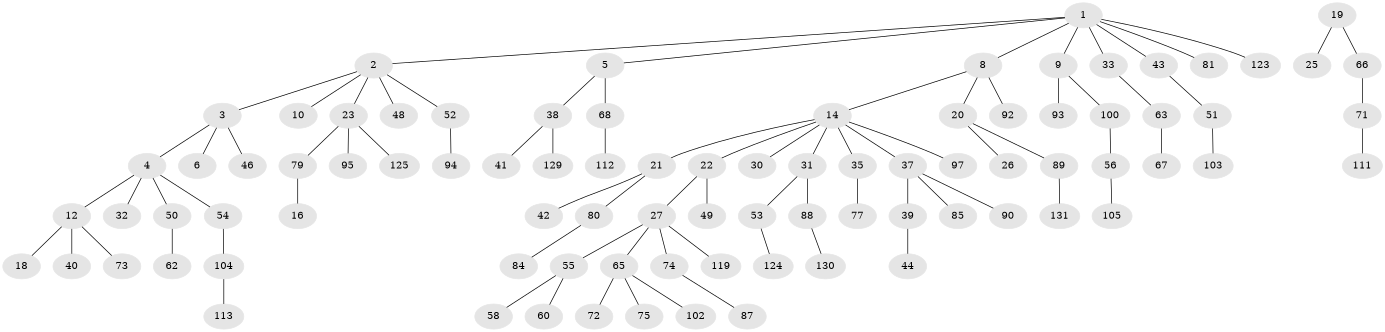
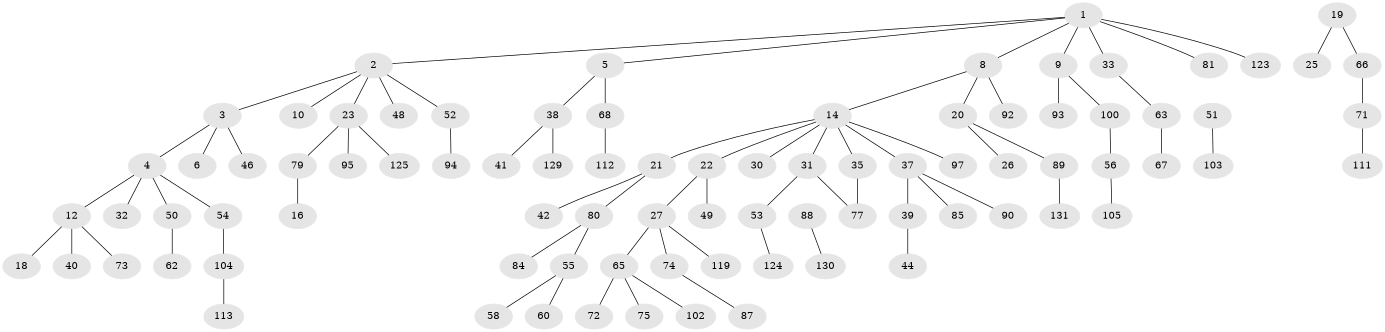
node "43": removed
edge "31" -- "88": now "31" -- "77"
edge "27" -- "55": now "80" -- "55"
